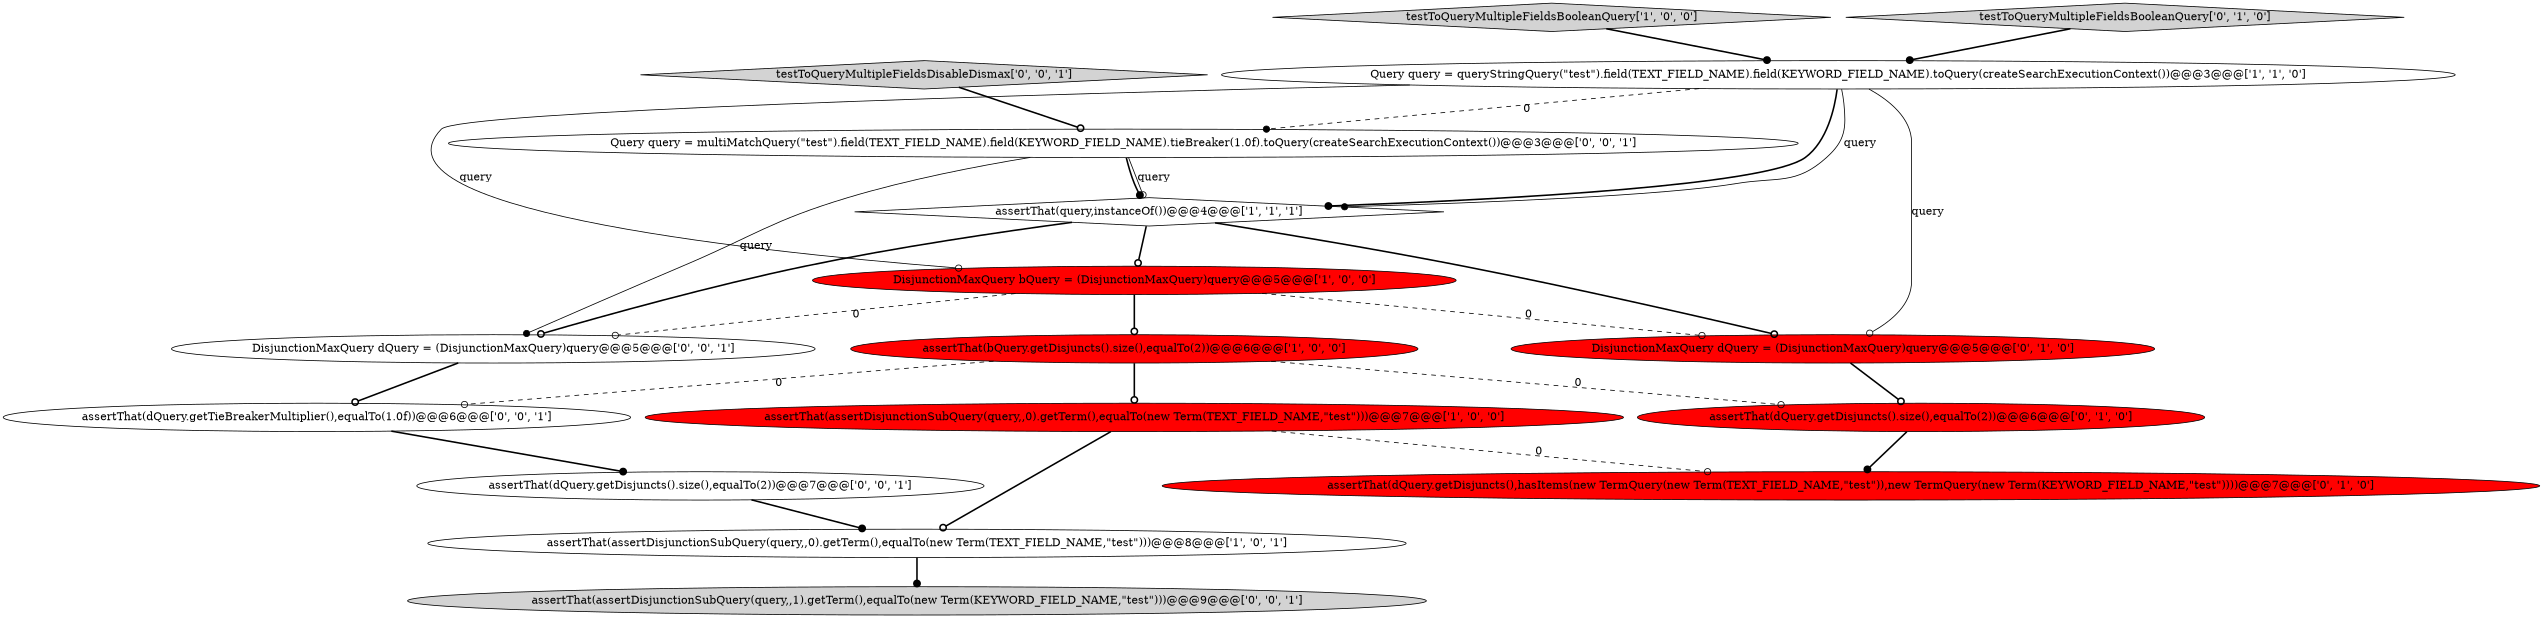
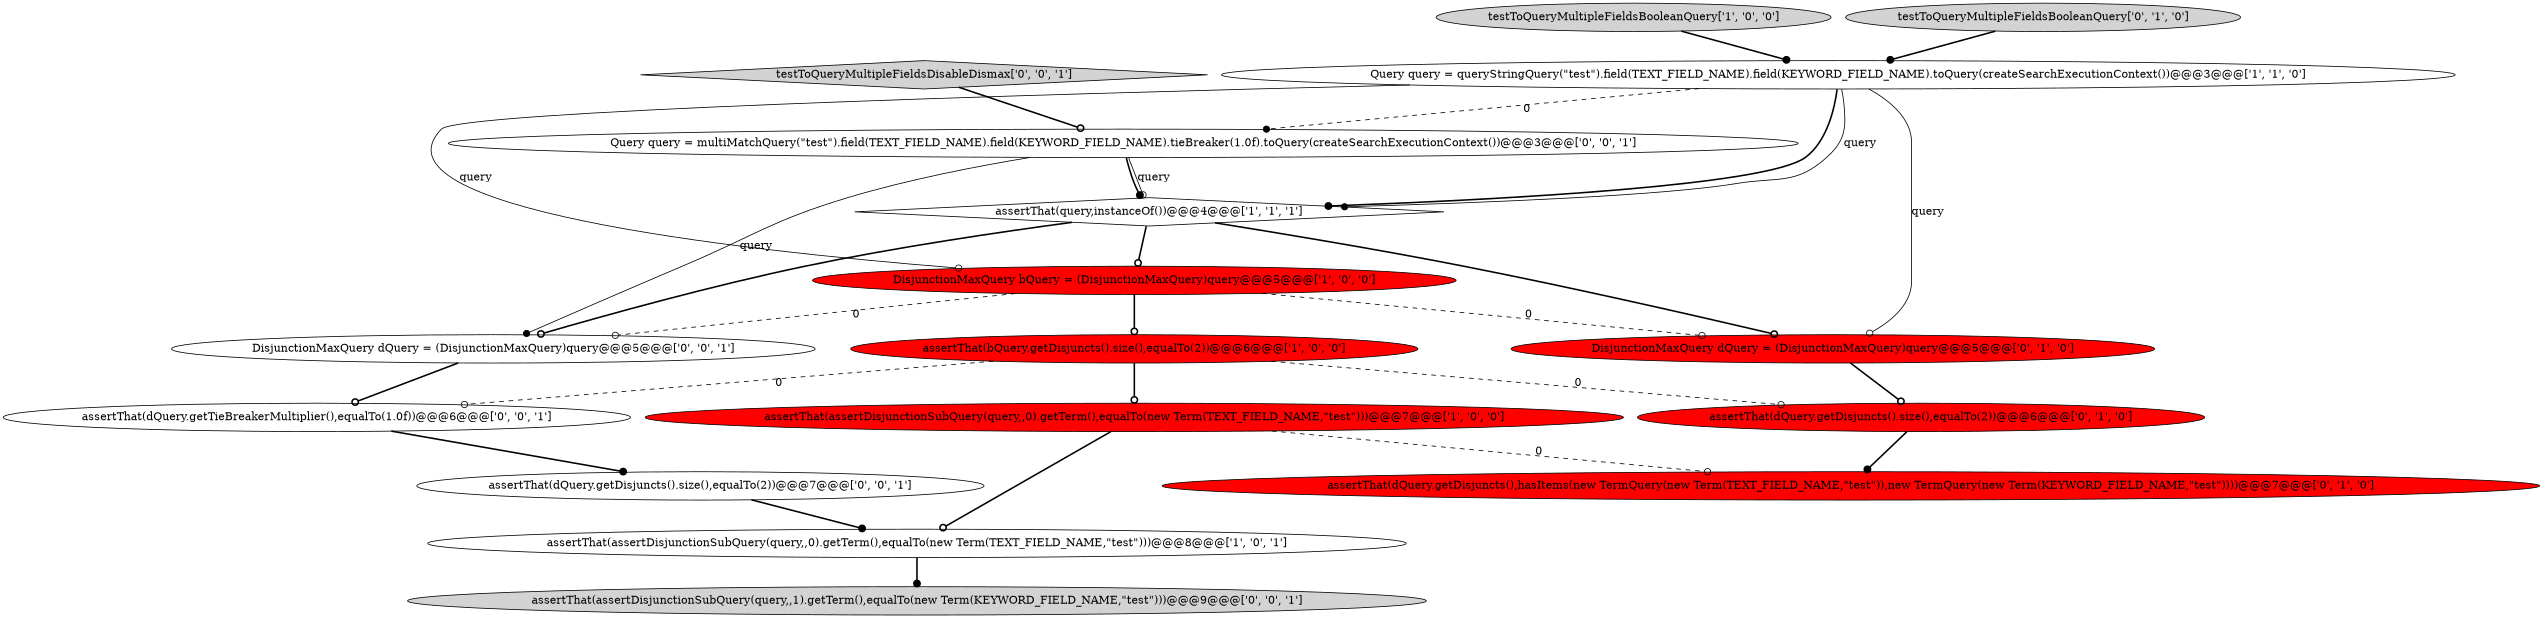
node "testToQueryMultipleFieldsBooleanQuery['1', '0', '0']": shape diamond -> ellipse
node "testToQueryMultipleFieldsBooleanQuery['0', '1', '0']": shape diamond -> ellipse
